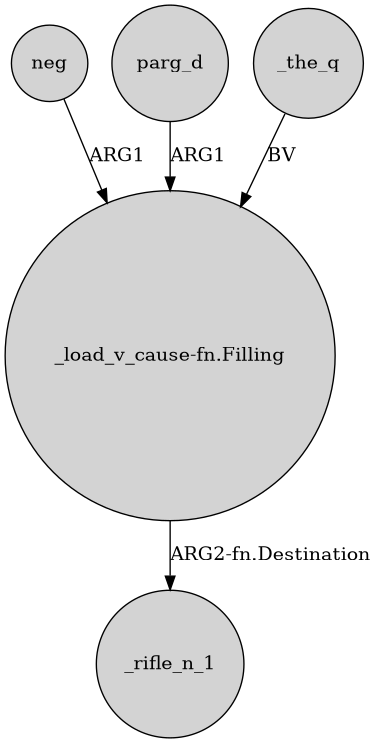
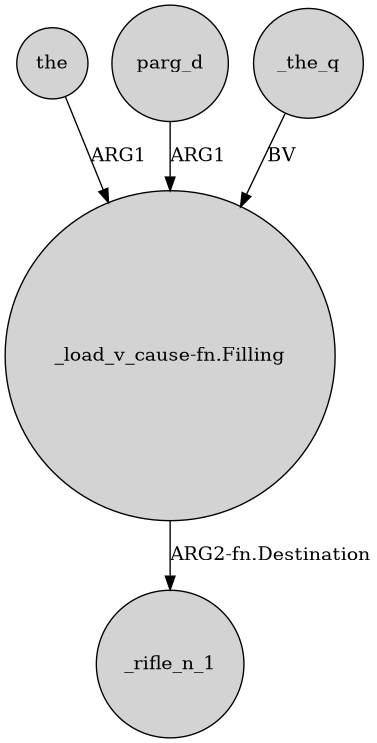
node "neg": label "neg" -> "the"
